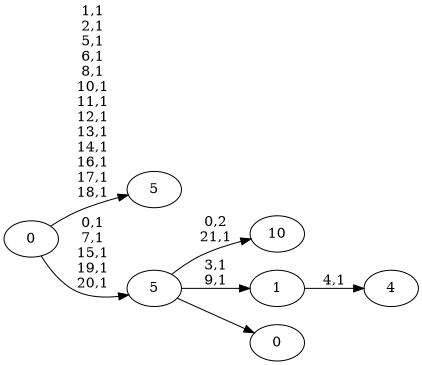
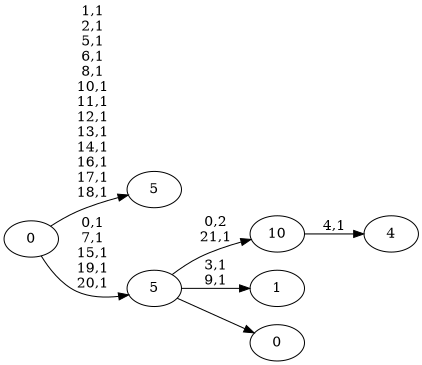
edge "1" -> "4": now "10" -> "4"
